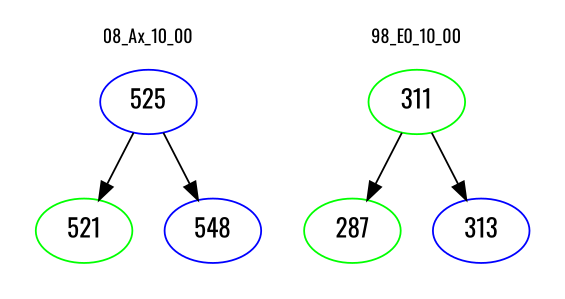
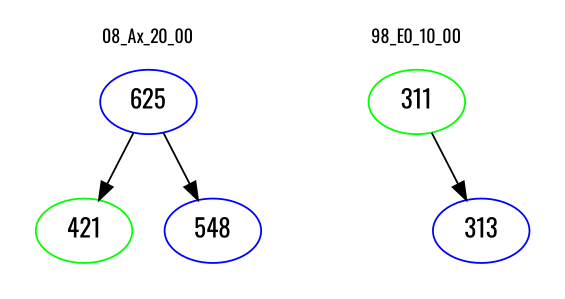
cluster "08_Ax_10_00": label "08_Ax_10_00" -> "08_Ax_20_00"
node "525": label "525" -> "625"
node "521": label "521" -> "421"
node "287": removed
